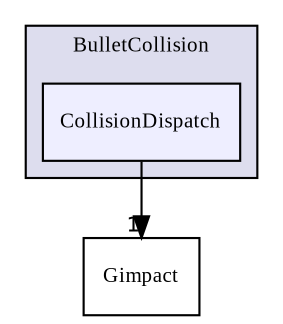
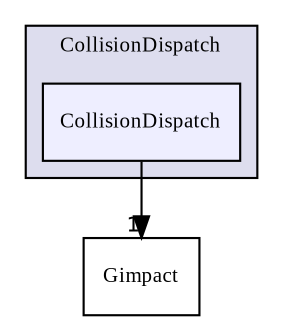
cluster "BulletCollision": label "BulletCollision" -> "CollisionDispatch"
